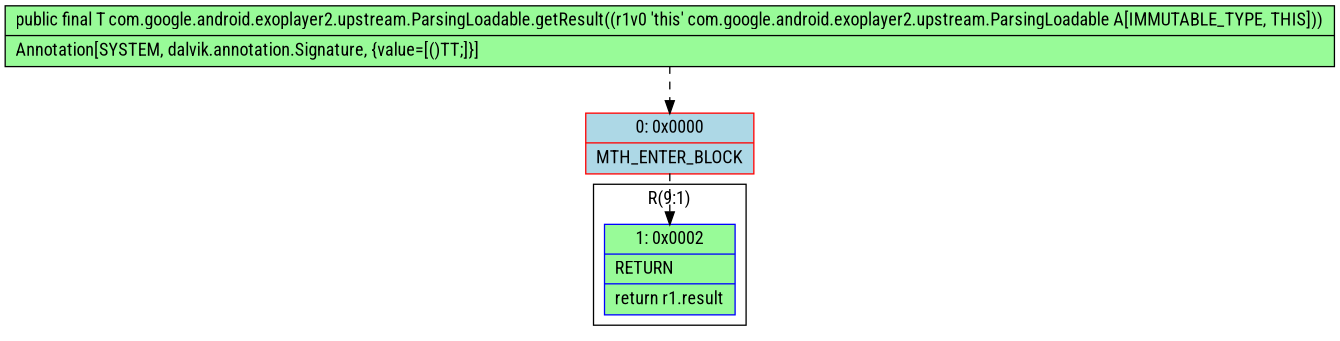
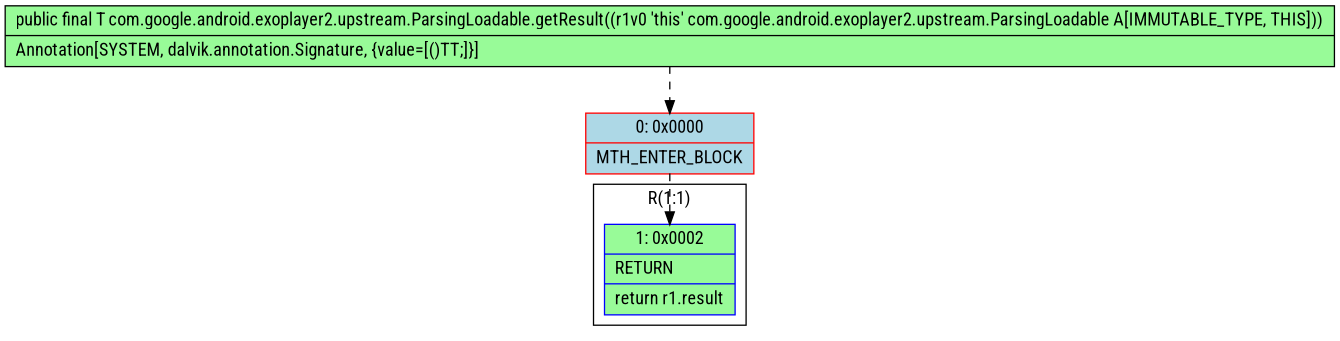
cluster "R(9:1)": label "R(9:1)" -> "R(1:1)"
